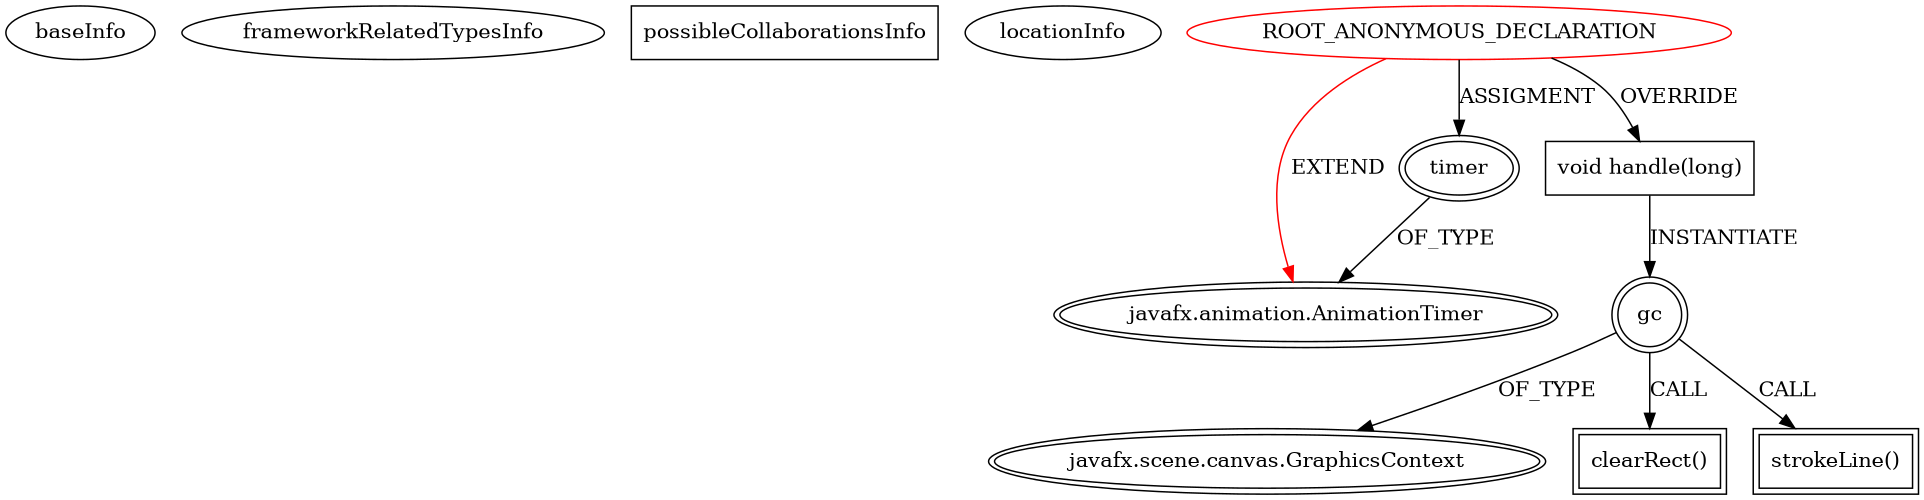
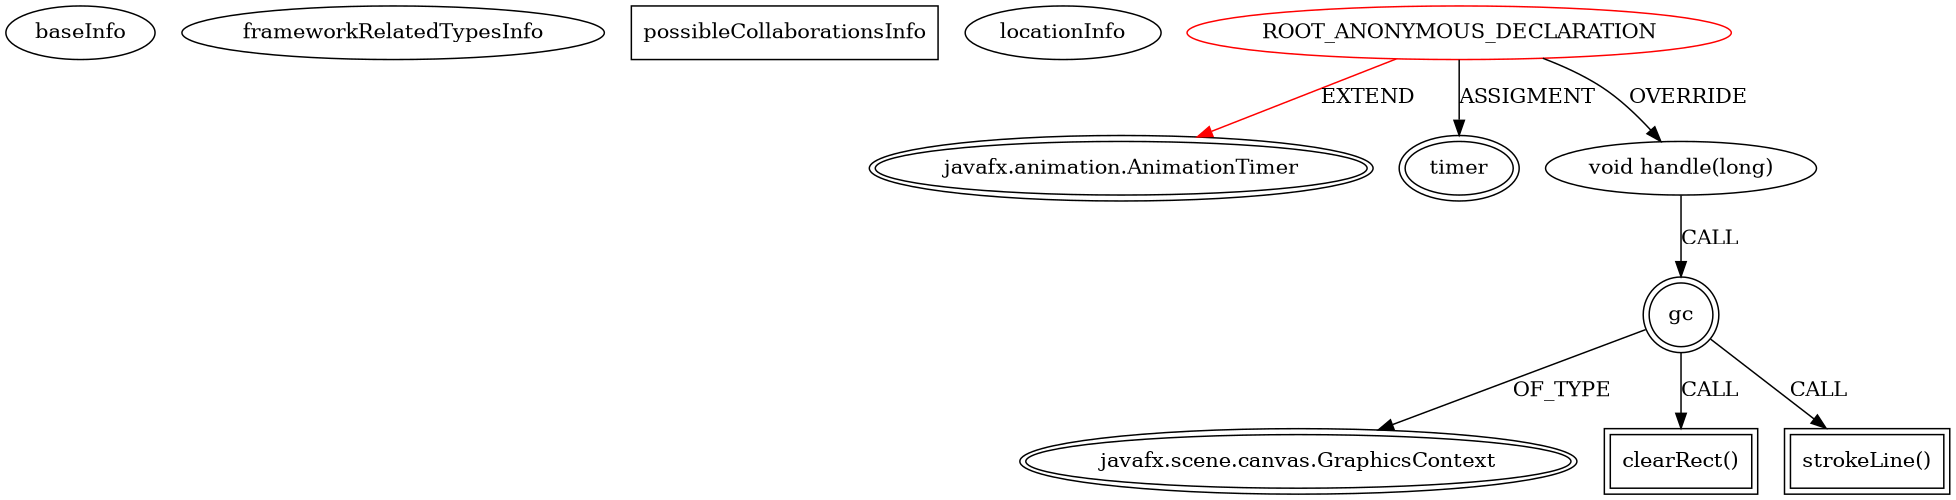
node "void handle(long)": shape box -> ellipse
edge "timer" -> "javafx.animation.AnimationTimer": removed, label "OF_TYPE"
edge "void handle(long)" -> "gc": label "INSTANTIATE" -> "CALL"
